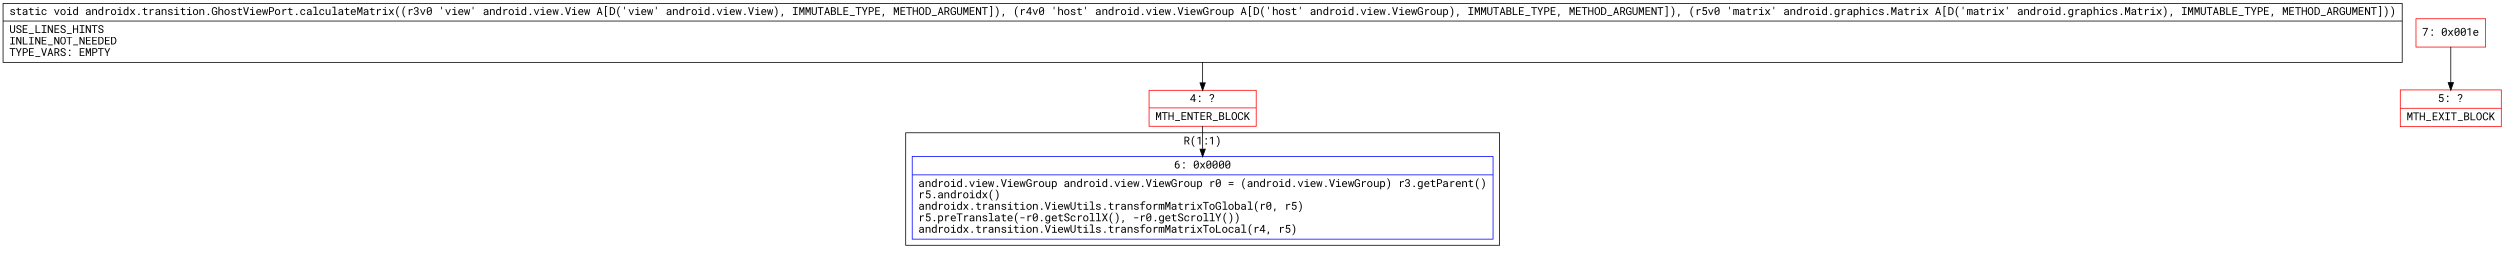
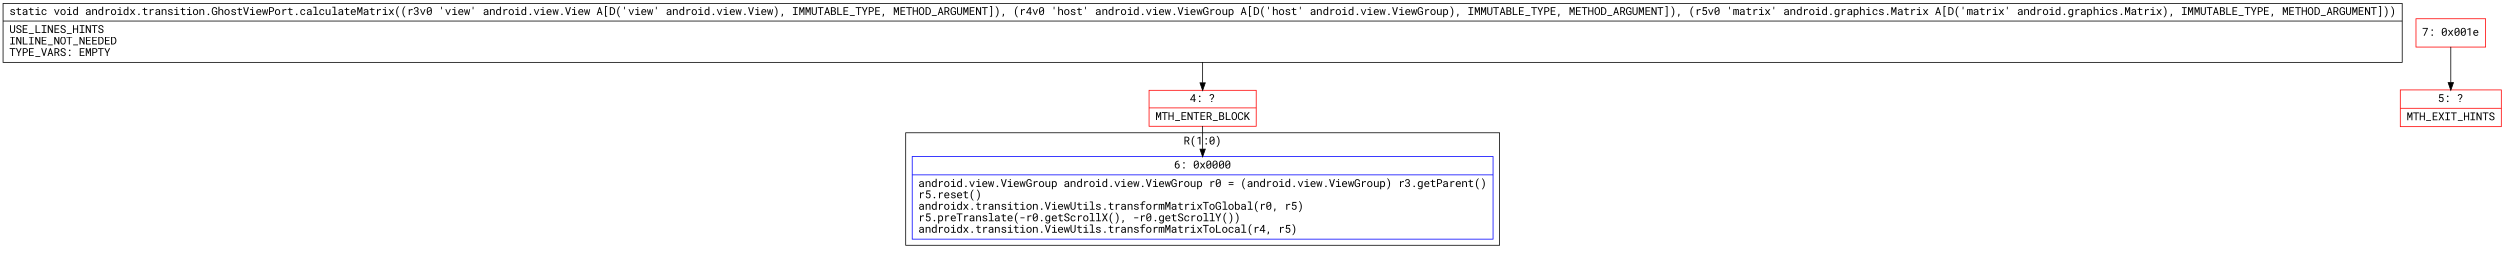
node "5: ?": text "MTH_EXIT_BLOCK" -> "MTH_EXIT_HINTS"
cluster "R(1:1)": label "R(1:1)" -> "R(1:0)"
node "6: 0x0000": text "r5.androidx()" -> "r5.reset()"
